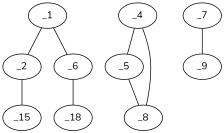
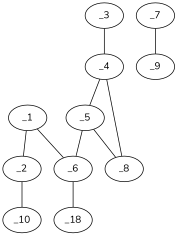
node "_3": added
node "_15": label "_15" -> "_10"
edge "_5" -- "_6": added
